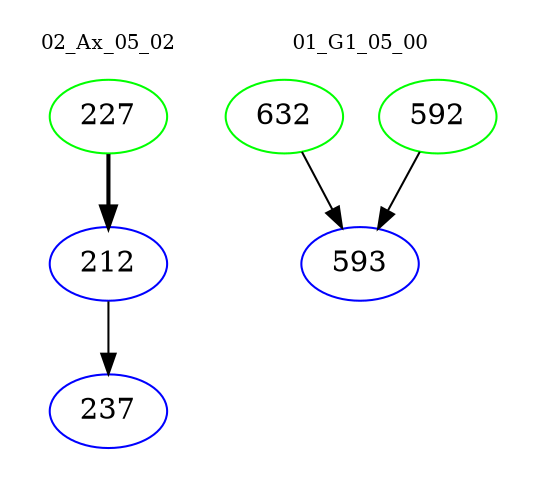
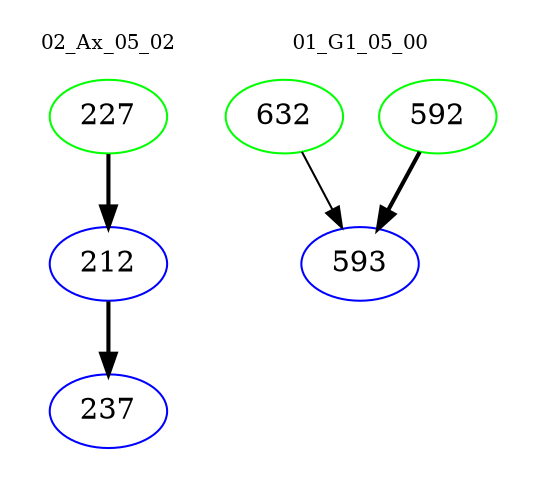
edge "592" -> "593": style solid -> bold
edge "212" -> "237": style solid -> bold
